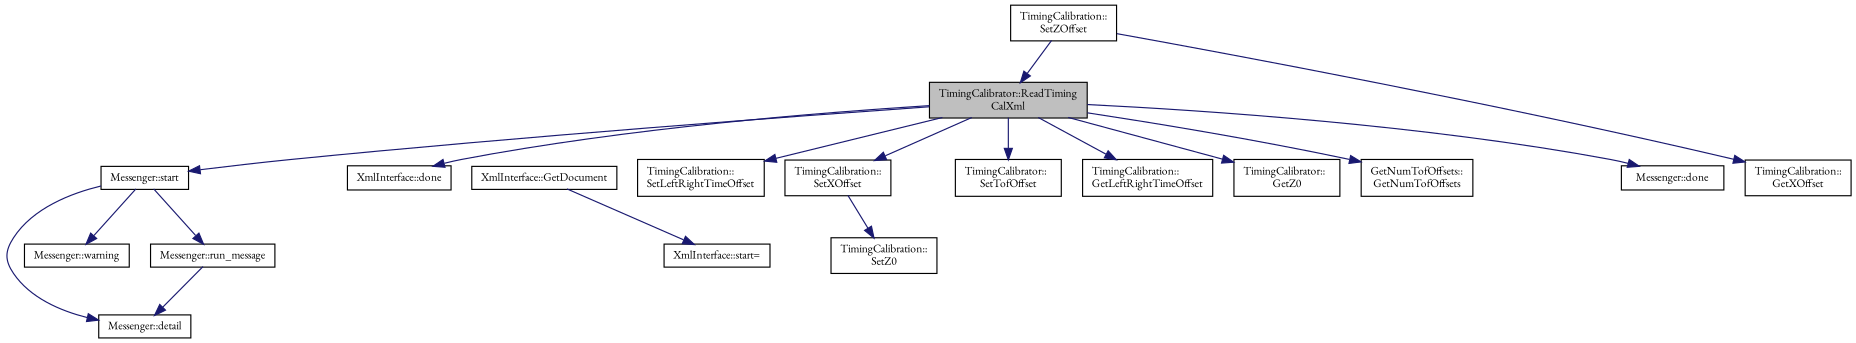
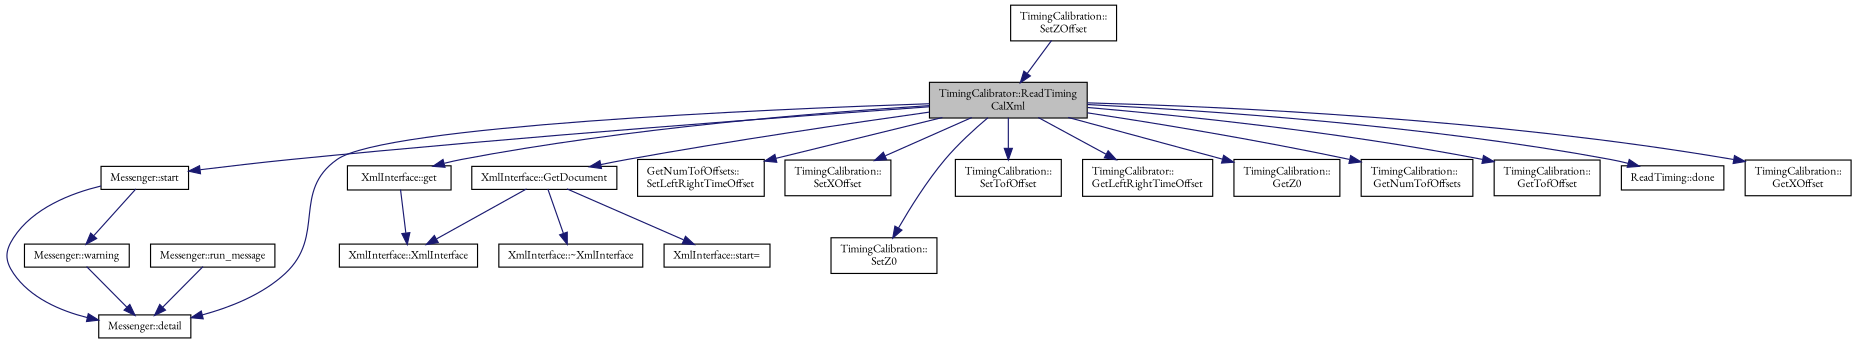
edge "TimingCalibration:: SetZOffset" -> "TimingCalibration:: GetXOffset": now "TimingCalibrator::ReadTiming CalXml" -> "TimingCalibration:: GetXOffset"
edge "TimingCalibrator::ReadTiming CalXml" -> "Messenger::detail": added
edge "TimingCalibrator::ReadTiming CalXml" -> "XmlInterface::GetDocument": added
node "XmlInterface::done": label "XmlInterface::done" -> "XmlInterface::get"
node "TimingCalibration:: SetLeftRightTimeOffset": label "TimingCalibration:: SetLeftRightTimeOffset" -> "GetNumTofOffsets:: SetLeftRightTimeOffset"
node "TimingCalibrator:: SetTofOffset": label "TimingCalibrator:: SetTofOffset" -> "TimingCalibration:: SetTofOffset"
node "TimingCalibration:: GetLeftRightTimeOffset": label "TimingCalibration:: GetLeftRightTimeOffset" -> "TimingCalibrator:: GetLeftRightTimeOffset"
node "TimingCalibrator:: GetZ0": label "TimingCalibrator:: GetZ0" -> "TimingCalibration:: GetZ0"
node "GetNumTofOffsets:: GetNumTofOffsets": label "GetNumTofOffsets:: GetNumTofOffsets" -> "TimingCalibration:: GetNumTofOffsets"
node "TimingCalibration:: GetTofOffset": added
node "Messenger::done": label "Messenger::done" -> "ReadTiming::done"
edge "Messenger::start" -> "Messenger::run_message": removed
edge "TimingCalibration:: SetXOffset" -> "TimingCalibration:: SetZ0": now "TimingCalibrator::ReadTiming CalXml" -> "TimingCalibration:: SetZ0"
node "XmlInterface::XmlInterface": added
node "XmlInterface::~XmlInterface": added
edge "Messenger::warning" -> "Messenger::detail": added
